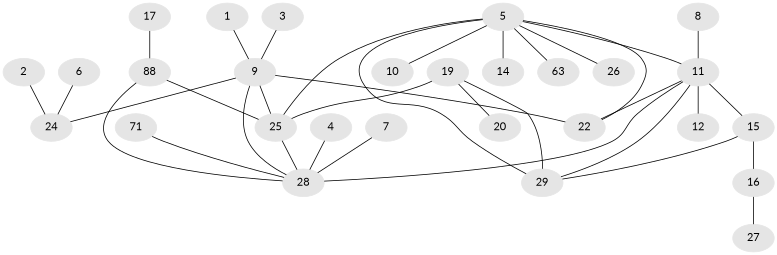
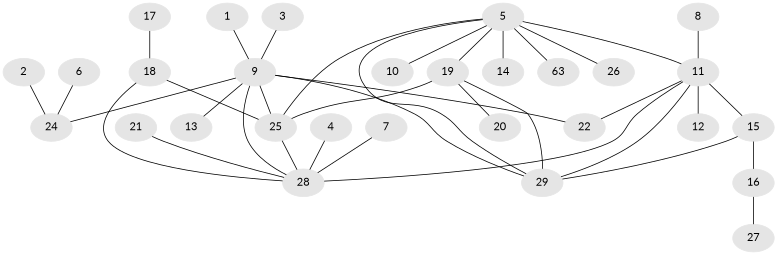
edge "5" -- "22": now "5" -- "19"
node "88": label "88" -> "18"
edge "9" -- "29": added
node "71": label "71" -> "21"
node "13": added
